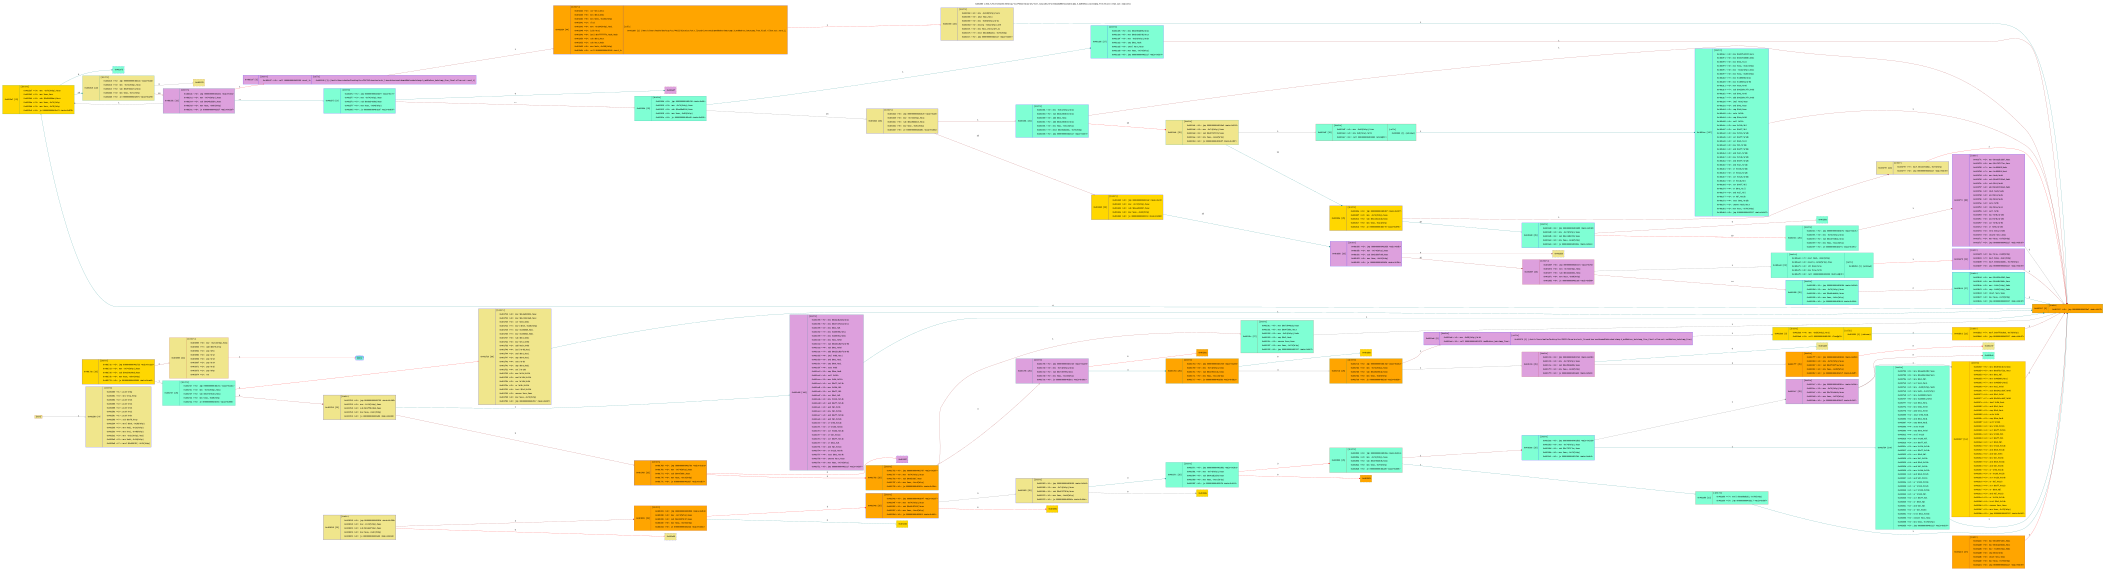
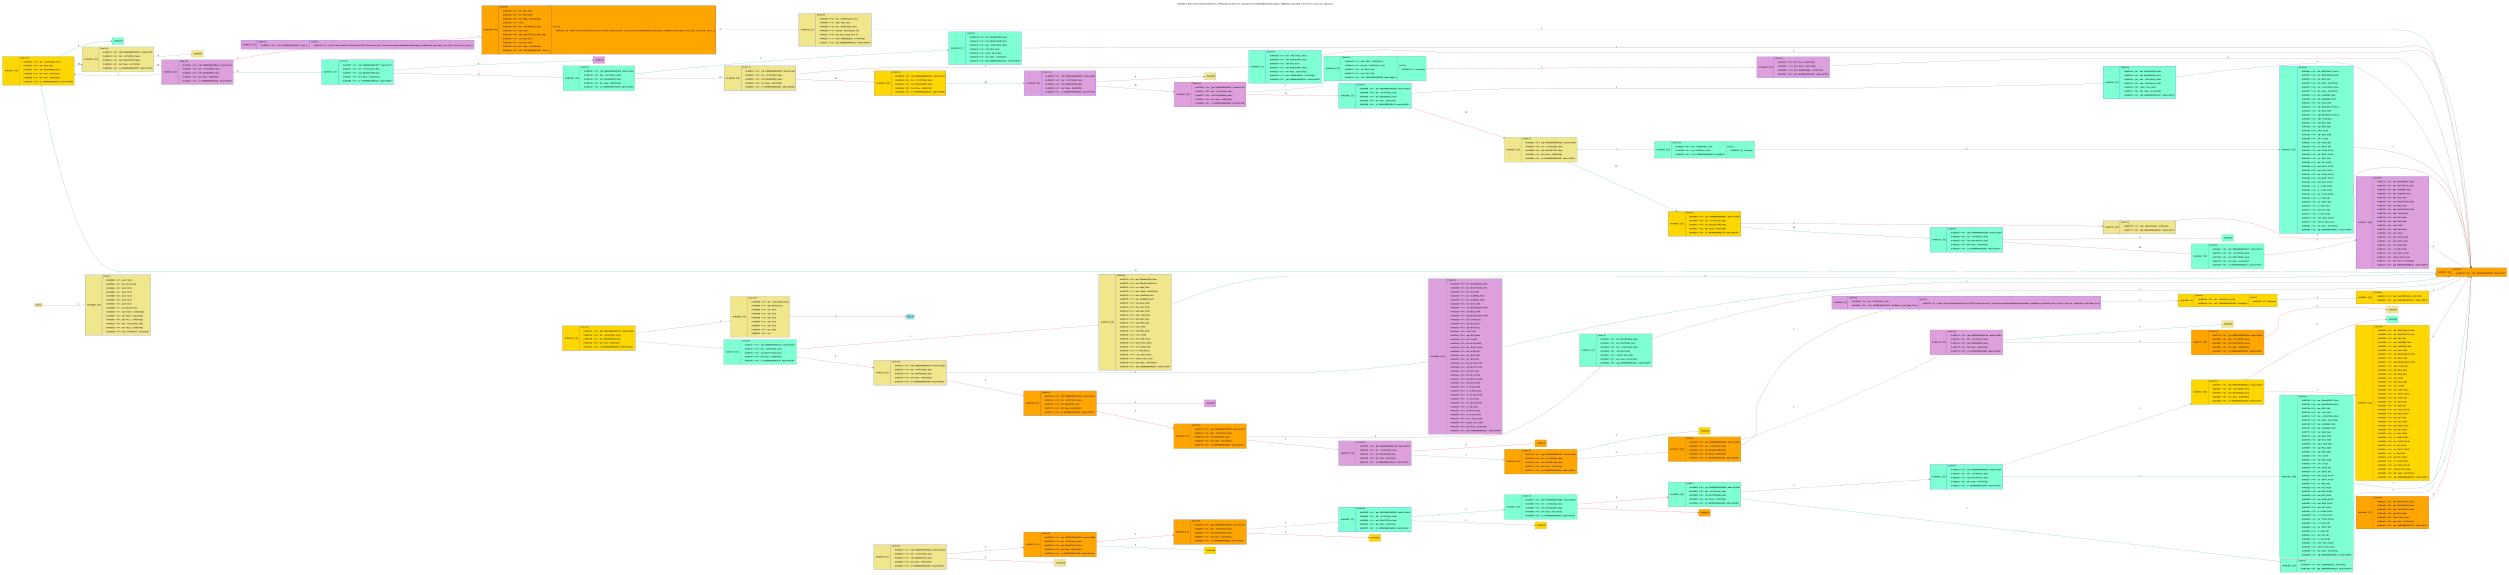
edge "0x401b81 [31]" -> "0x4016a1 [25]": now "0x401688 [25]" -> "0x4016a1 [25]"
node "0x4018c7 [25]": fillcolor plum -> gold
node "0x401863 [25]": fillcolor khaki -> aquamarine
